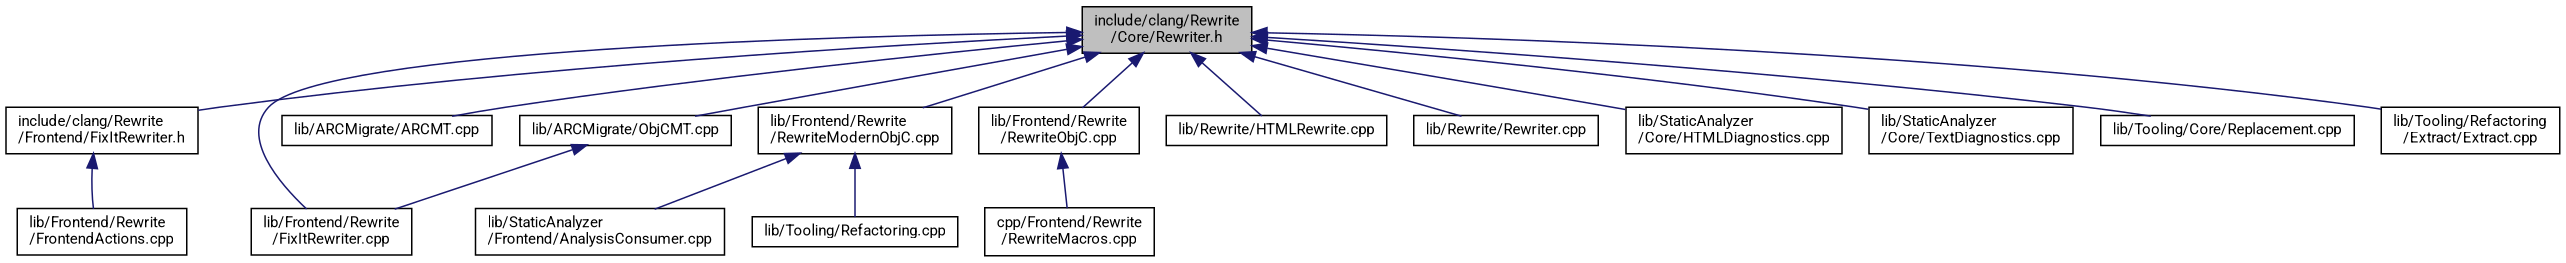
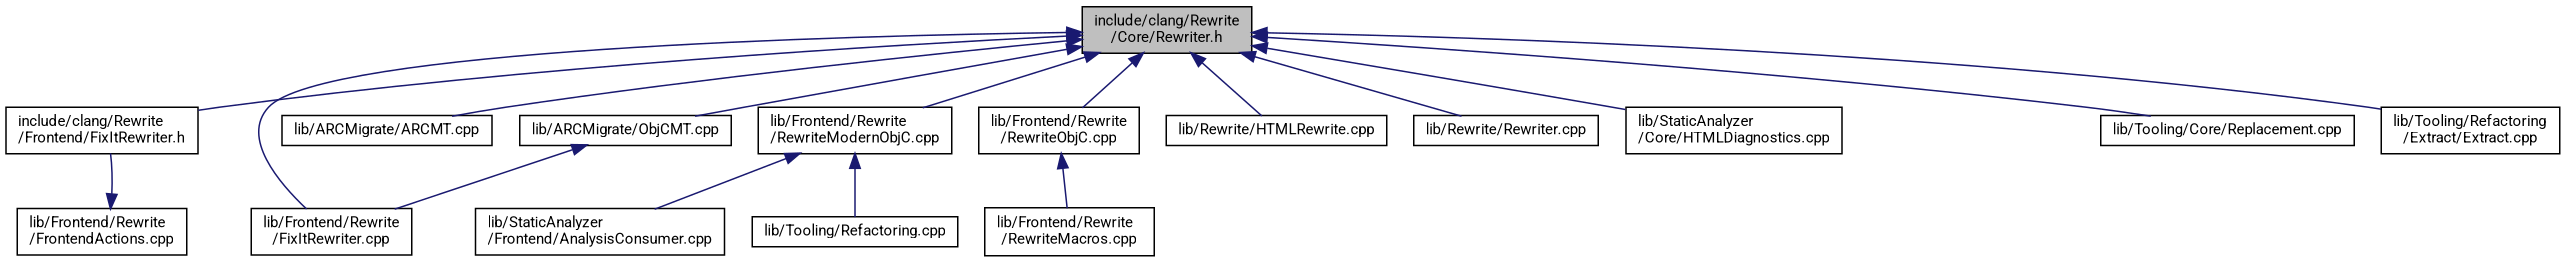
node "lib/StaticAnalyzer /Core/TextDiagnostics.cpp": removed
edge "lib/Frontend/Rewrite /FrontendActions.cpp" -> "include/clang/Rewrite /Frontend/FixItRewriter.h": reversed
node "cpp/Frontend/Rewrite /RewriteMacros.cpp": label "cpp/Frontend/Rewrite /RewriteMacros.cpp" -> "lib/Frontend/Rewrite /RewriteMacros.cpp"
